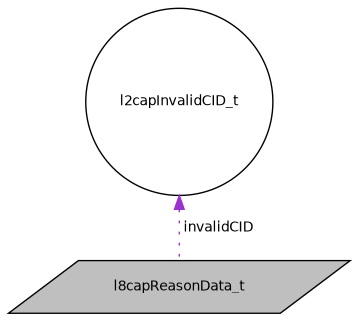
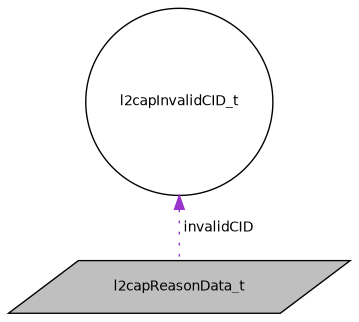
node "l8capReasonData_t": label "l8capReasonData_t" -> "l2capReasonData_t"
